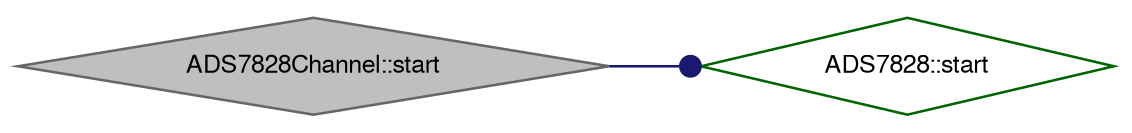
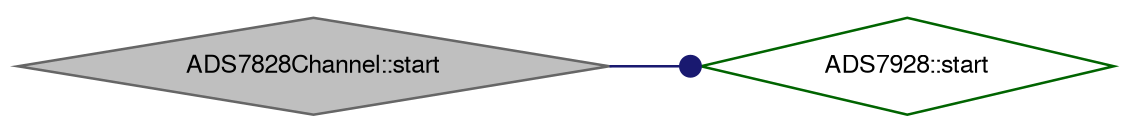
node "ADS7828::start": label "ADS7828::start" -> "ADS7928::start"
